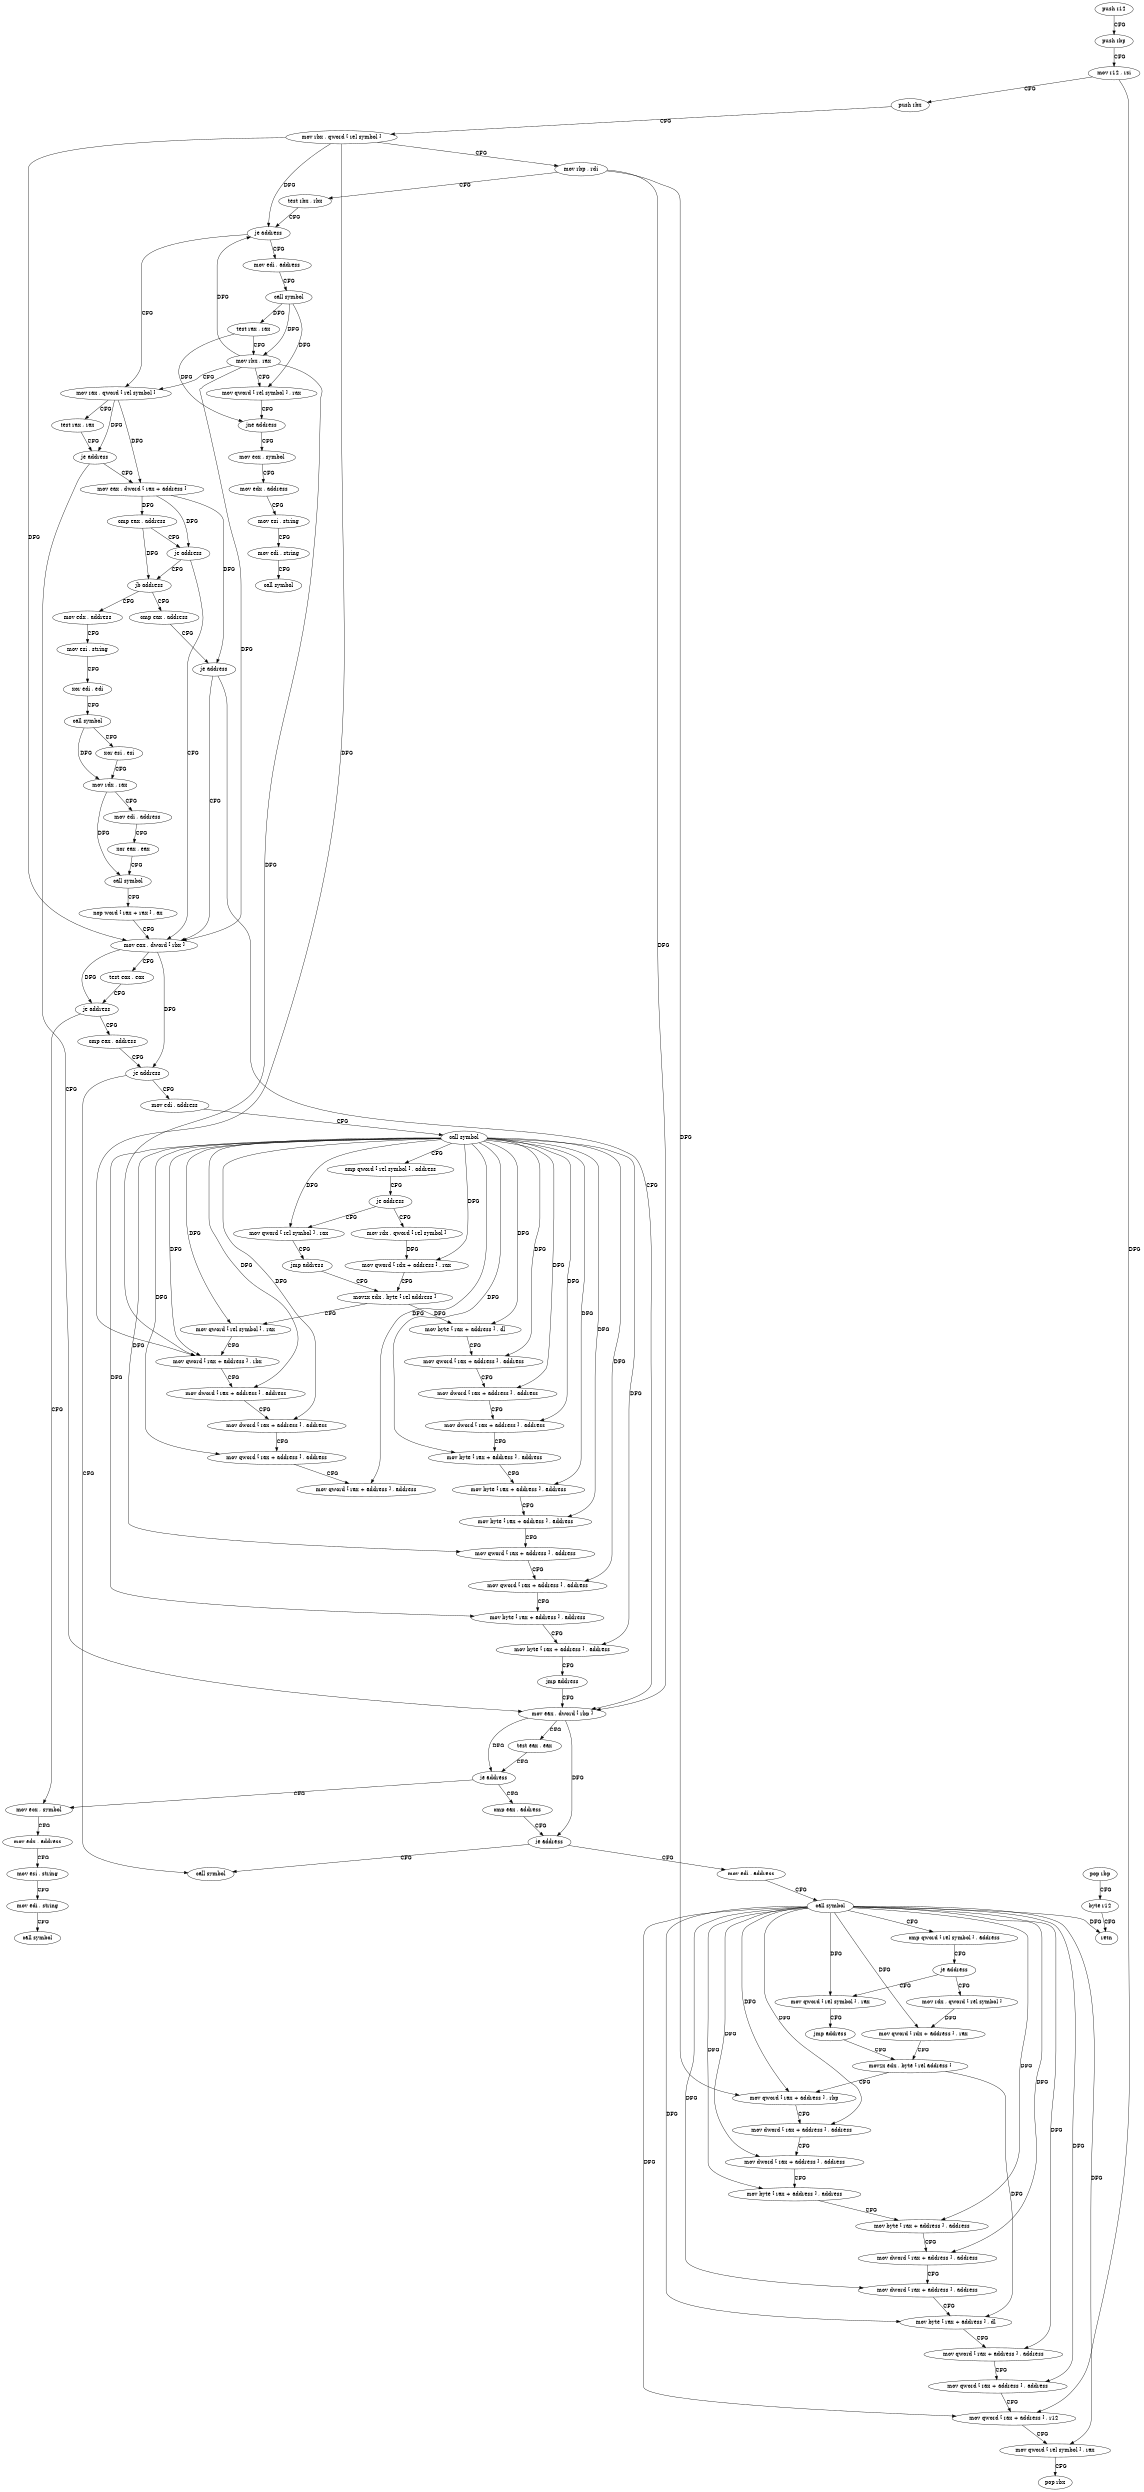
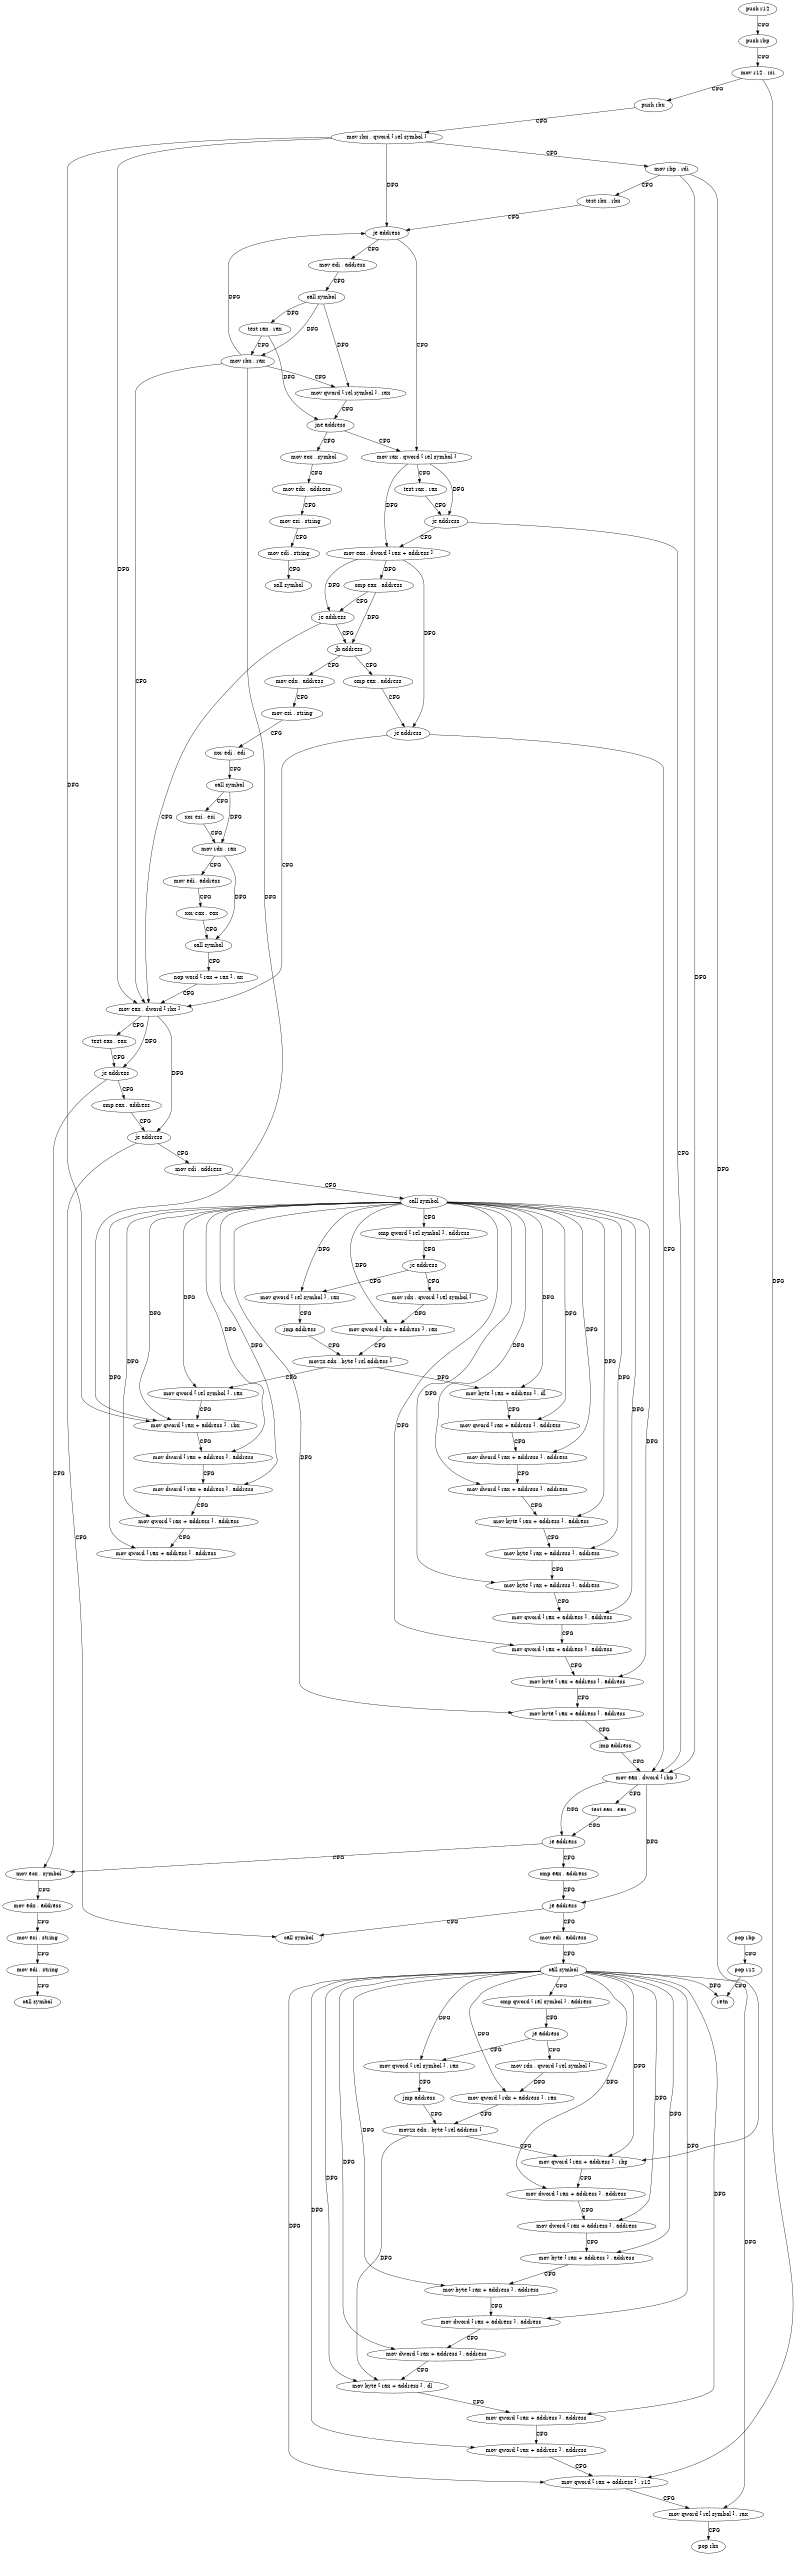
edge "mov rbx , rax" -> "mov rax , qword [ rel symbol ]": now "jne address" -> "mov rax , qword [ rel symbol ]"
edge "mov rbx , rax" -> "mov eax , dword [ rbx ]": label "DFG" -> "CFG"
node "byte r12": label "byte r12" -> "pop r12"
